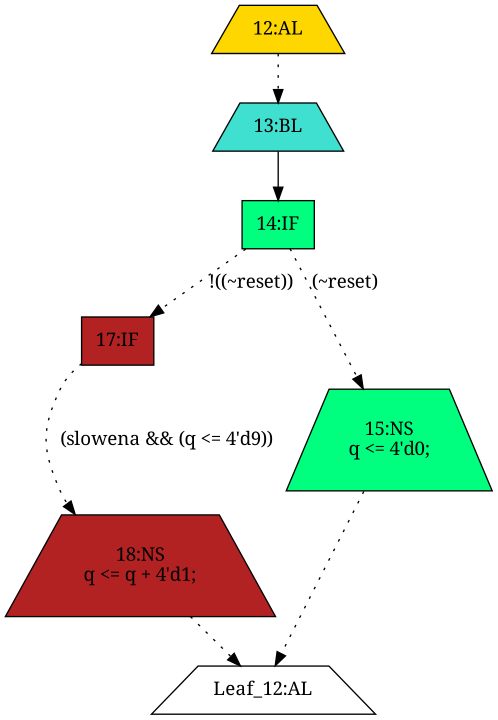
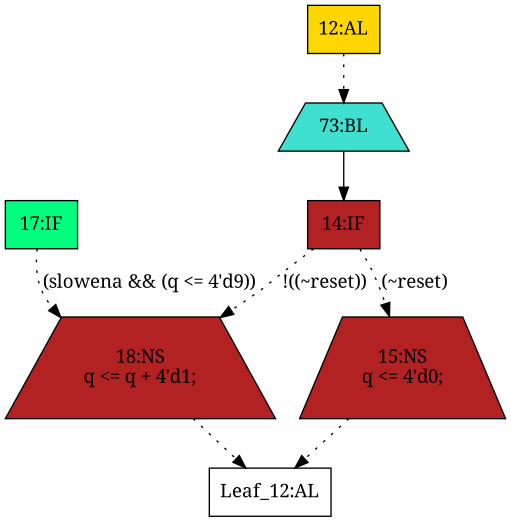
node "12:AL": shape trapezium -> box
node "13:BL": label "13:BL" -> "73:BL"
node "14:IF": fillcolor springgreen -> firebrick
edge "14:IF" -> "17:IF": now "14:IF" -> "18:NS q <= q + 4'd1;"
node "17:IF": fillcolor firebrick -> springgreen
node "15:NS q <= 4'd0;": fillcolor springgreen -> firebrick
node "Leaf_12:AL": shape trapezium -> box
